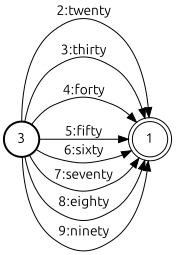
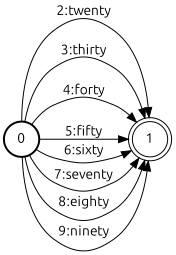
node "3": label "3" -> "0"
